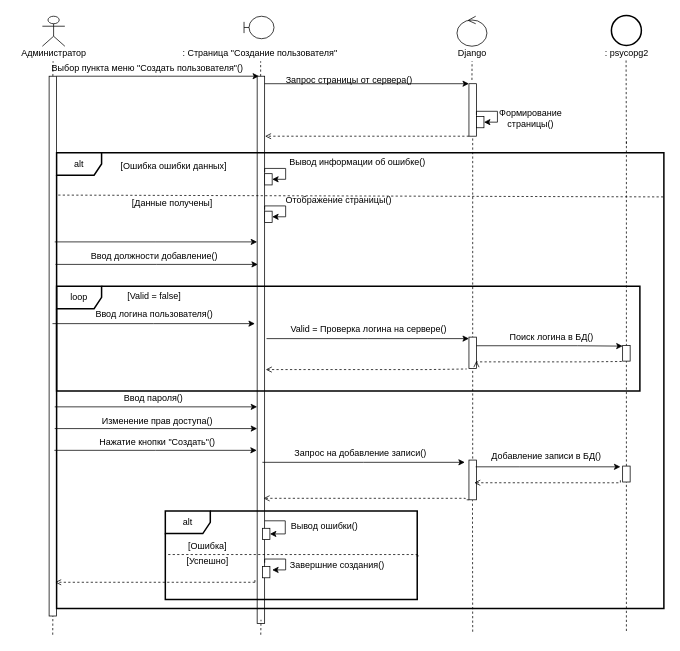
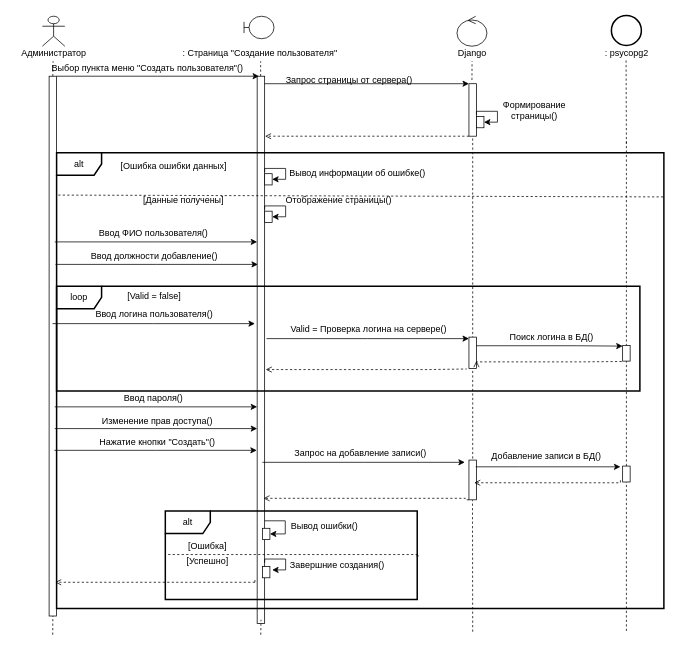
node "Формирование страницы()": moved (531, 118) -> (534, 110)
node "Вывод информации об ошибке()": moved (357, 162) -> (357, 174)
node "[Данные получены]": moved (172, 204) -> (183, 200)
node "Ввод ФИО пользователя()": added
